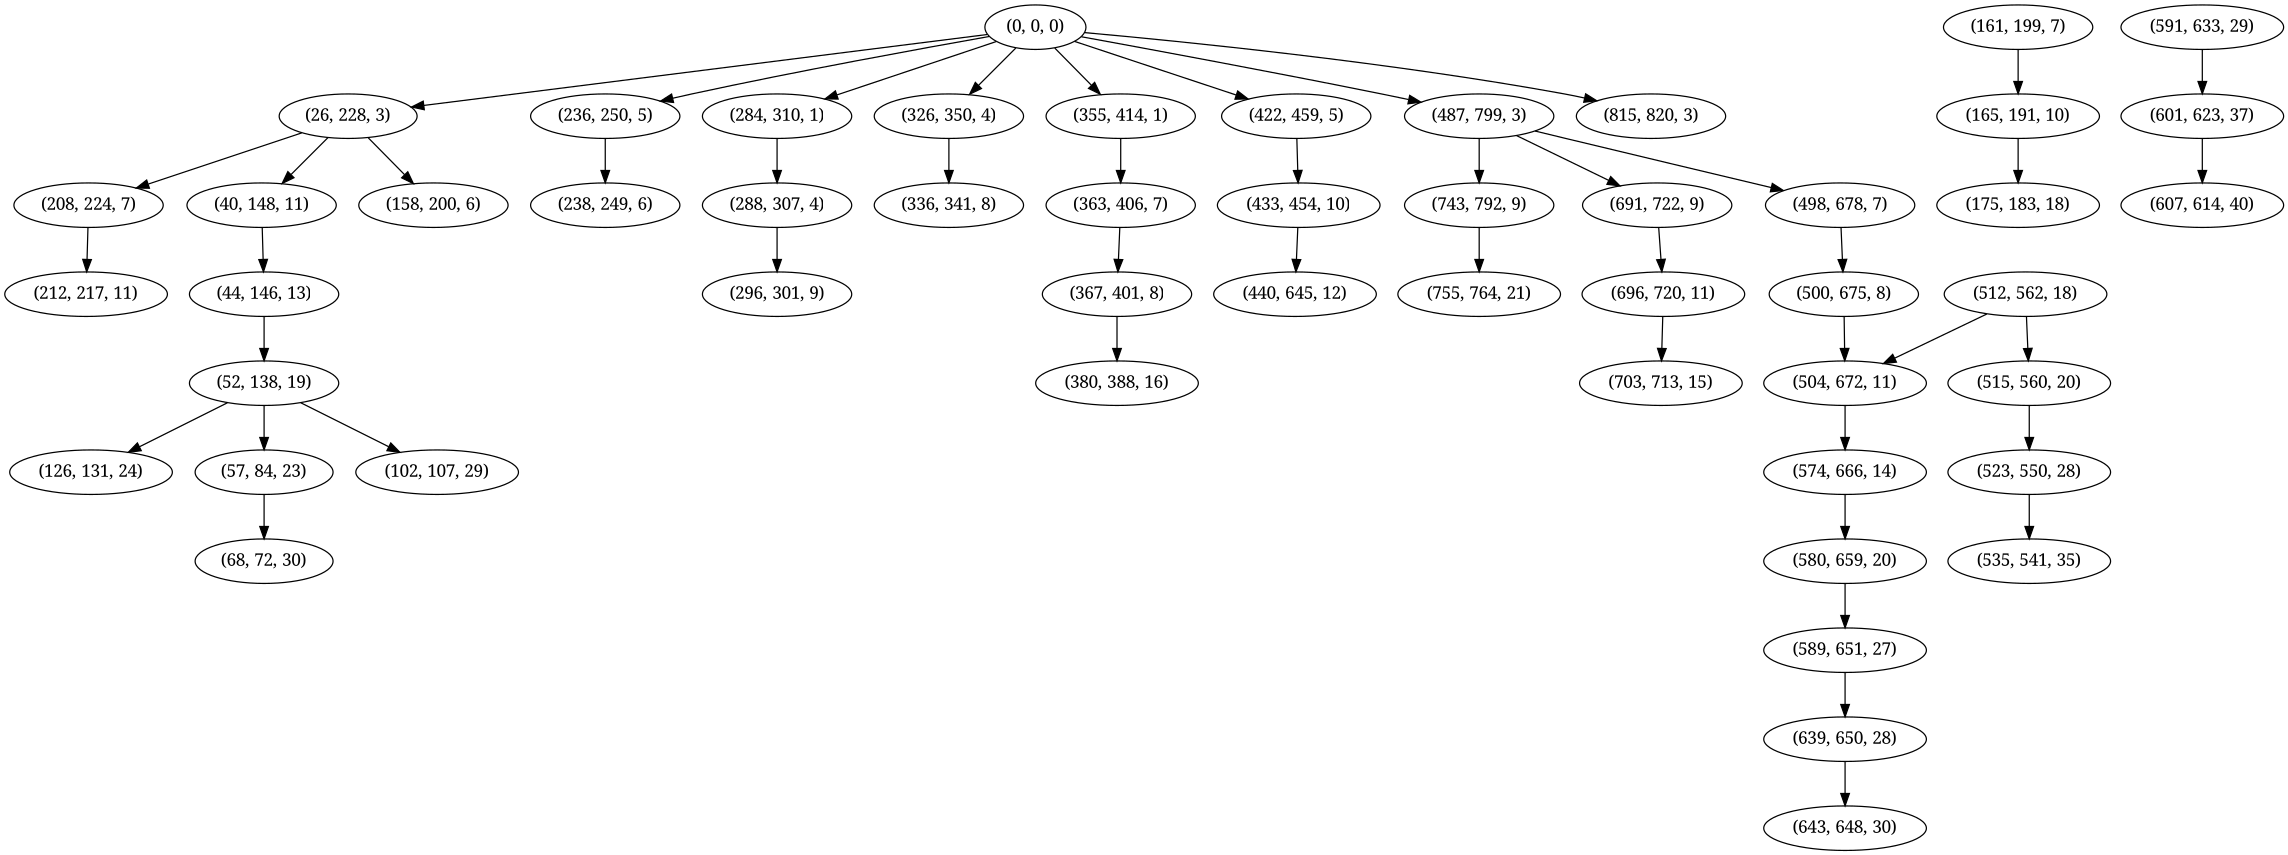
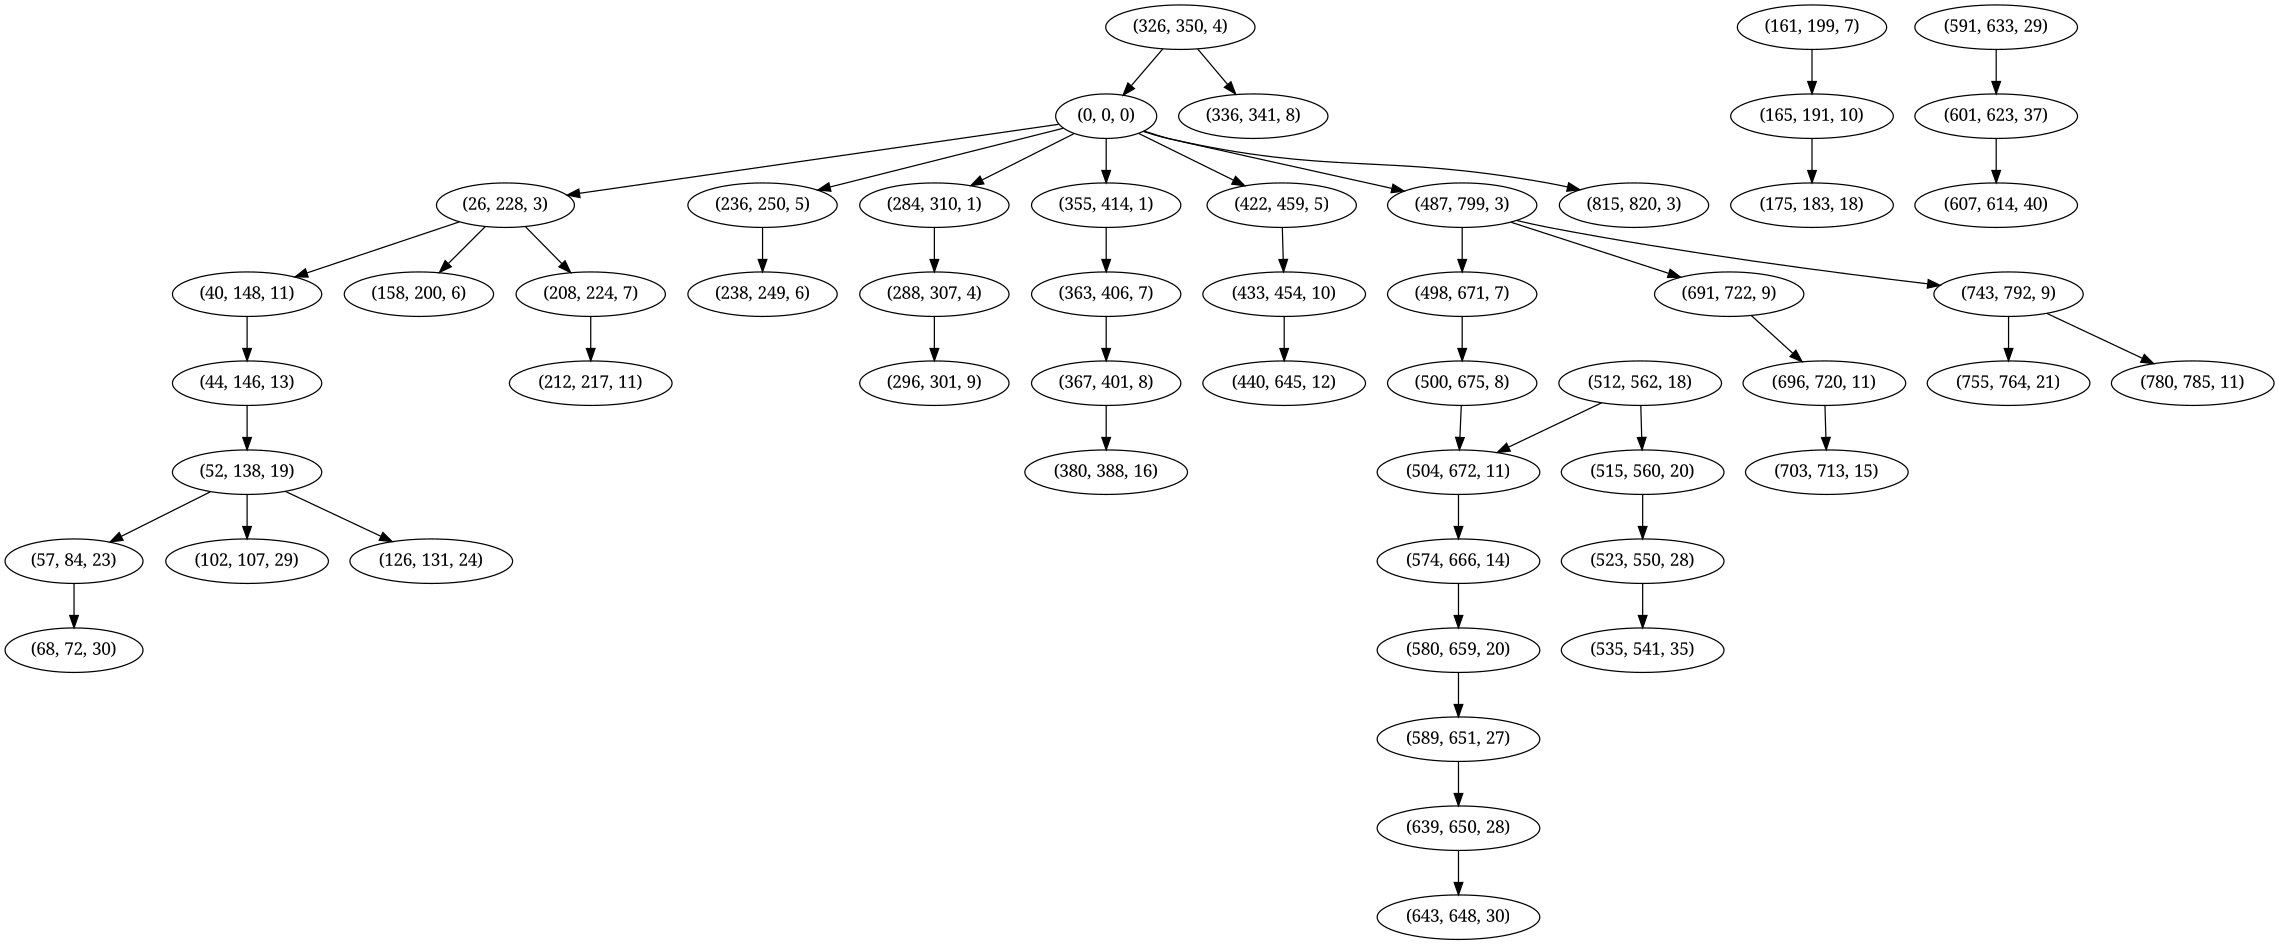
edge "(0, 0, 0)" -> "(326, 350, 4)": reversed
node "(498, 678, 7)": label "(498, 678, 7)" -> "(498, 671, 7)"
node "(780, 785, 11)": added
